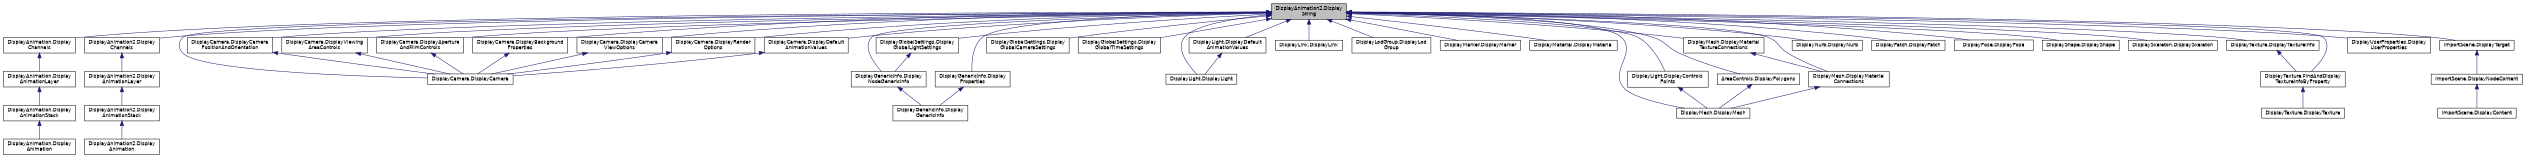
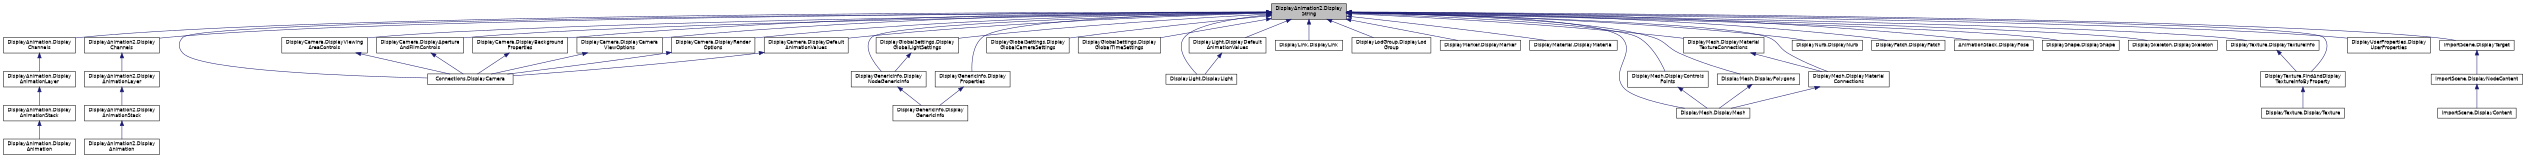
node "DisplayCamera.DisplayCamera PositionAndOrientation": removed
node "DisplayPose.DisplayPose": label "DisplayPose.DisplayPose" -> "AnimationStack.DisplayPose"
node "DisplayCamera.DisplayCamera": label "DisplayCamera.DisplayCamera" -> "Connections.DisplayCamera"
node "DisplayLight.DisplayControls Points": label "DisplayLight.DisplayControls Points" -> "DisplayMesh.DisplayControls Points"
node "AreaControls.DisplayPolygons": label "AreaControls.DisplayPolygons" -> "DisplayMesh.DisplayPolygons"
